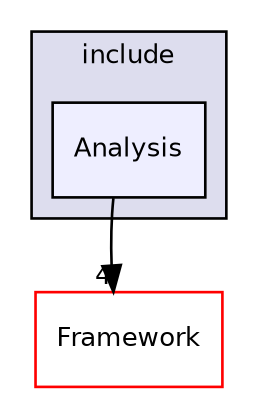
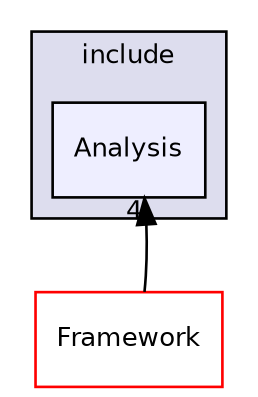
edge "Analysis" -> "Framework": reversed
